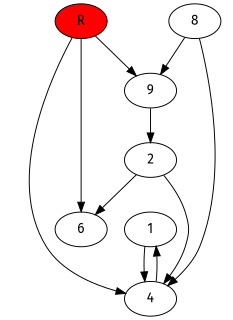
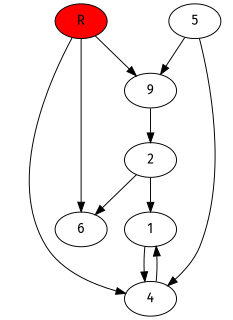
node "8": label "8" -> "5"
edge "2" -> "4": now "2" -> "1"
